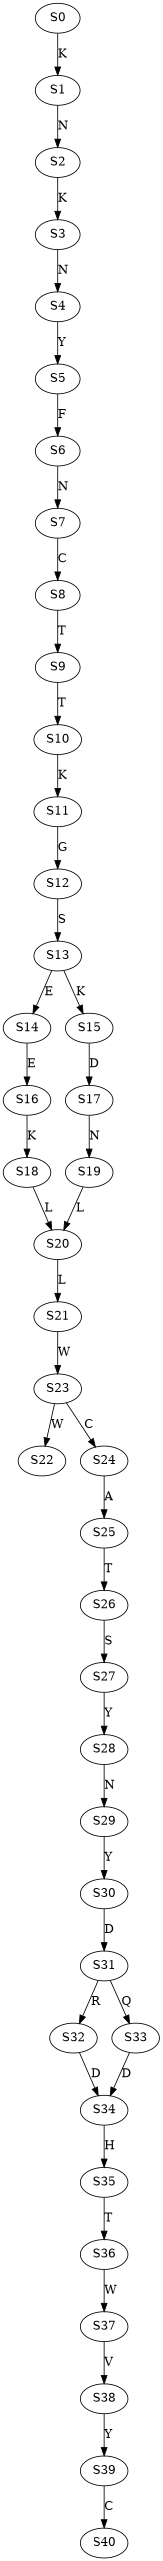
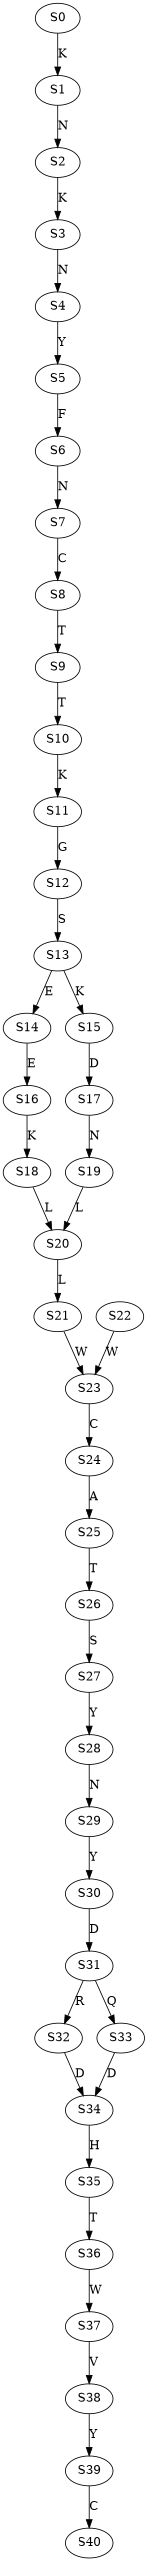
edge "S23" -> "S22": reversed
